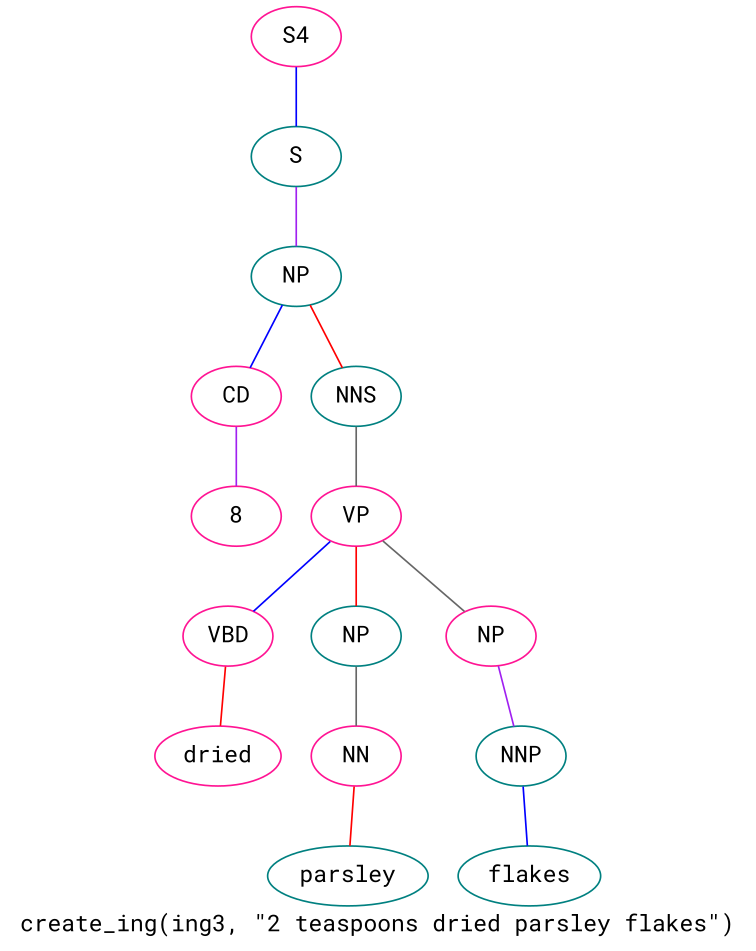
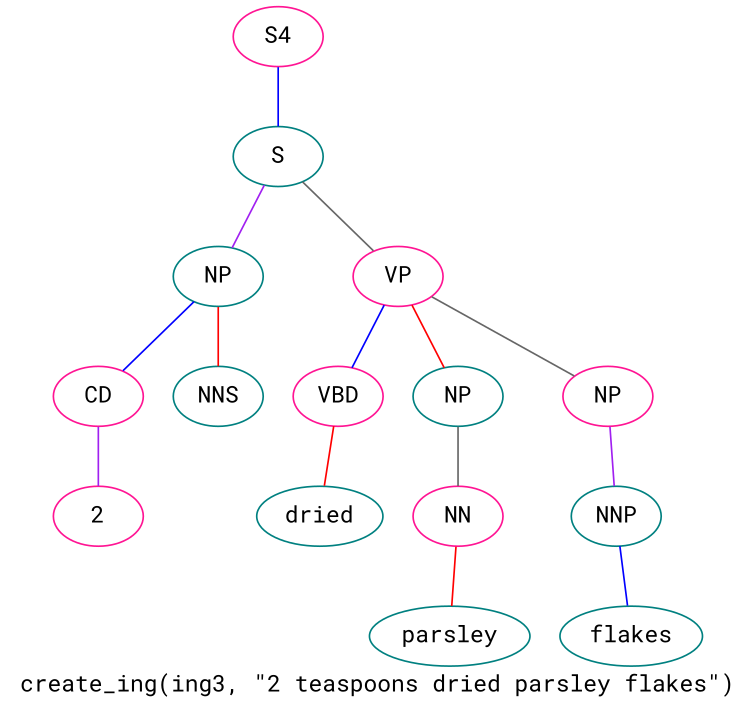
edge "NNS" -- "VP": now "S" -- "VP"
node "8": label "8" -> "2"
node "dried": color deeppink -> teal
